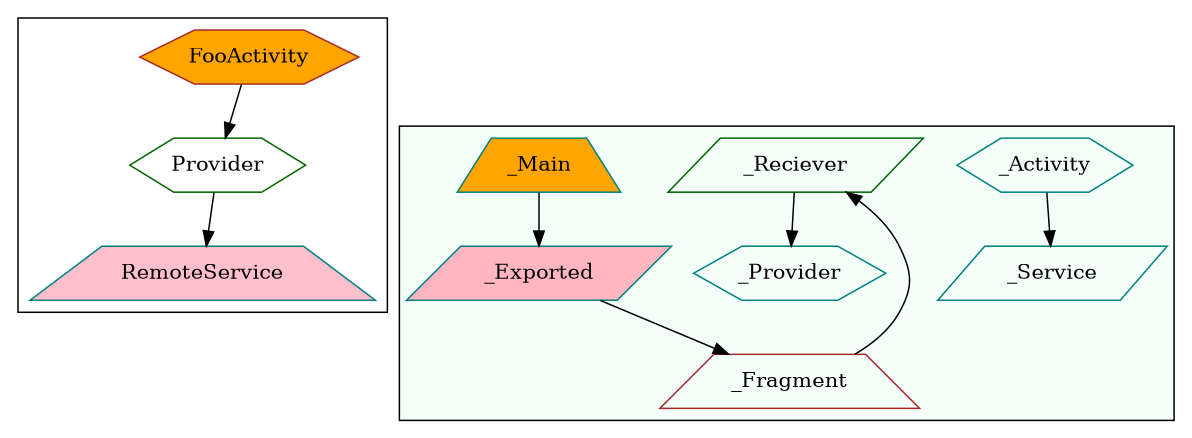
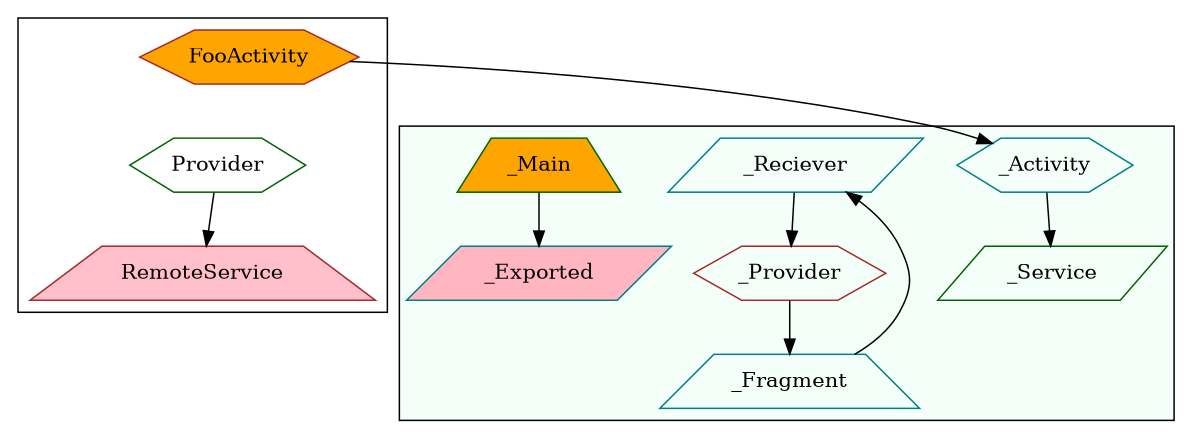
edge "FooActivity" -> "Provider": now "FooActivity" -> "_Activity"
node "_Main": color teal -> darkgreen
node "_Reciever": color darkgreen -> teal
node "RemoteService": color teal -> brown
node "_Provider": color teal -> brown
node "_Service": color teal -> darkgreen
edge "_Exported" -> "_Fragment": now "_Provider" -> "_Fragment"
node "_Fragment": color brown -> teal
